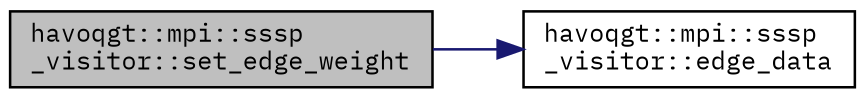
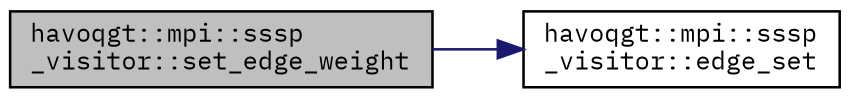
node "havoqgt::mpi::sssp _visitor::edge_data": label "havoqgt::mpi::sssp _visitor::edge_data" -> "havoqgt::mpi::sssp _visitor::edge_set"
